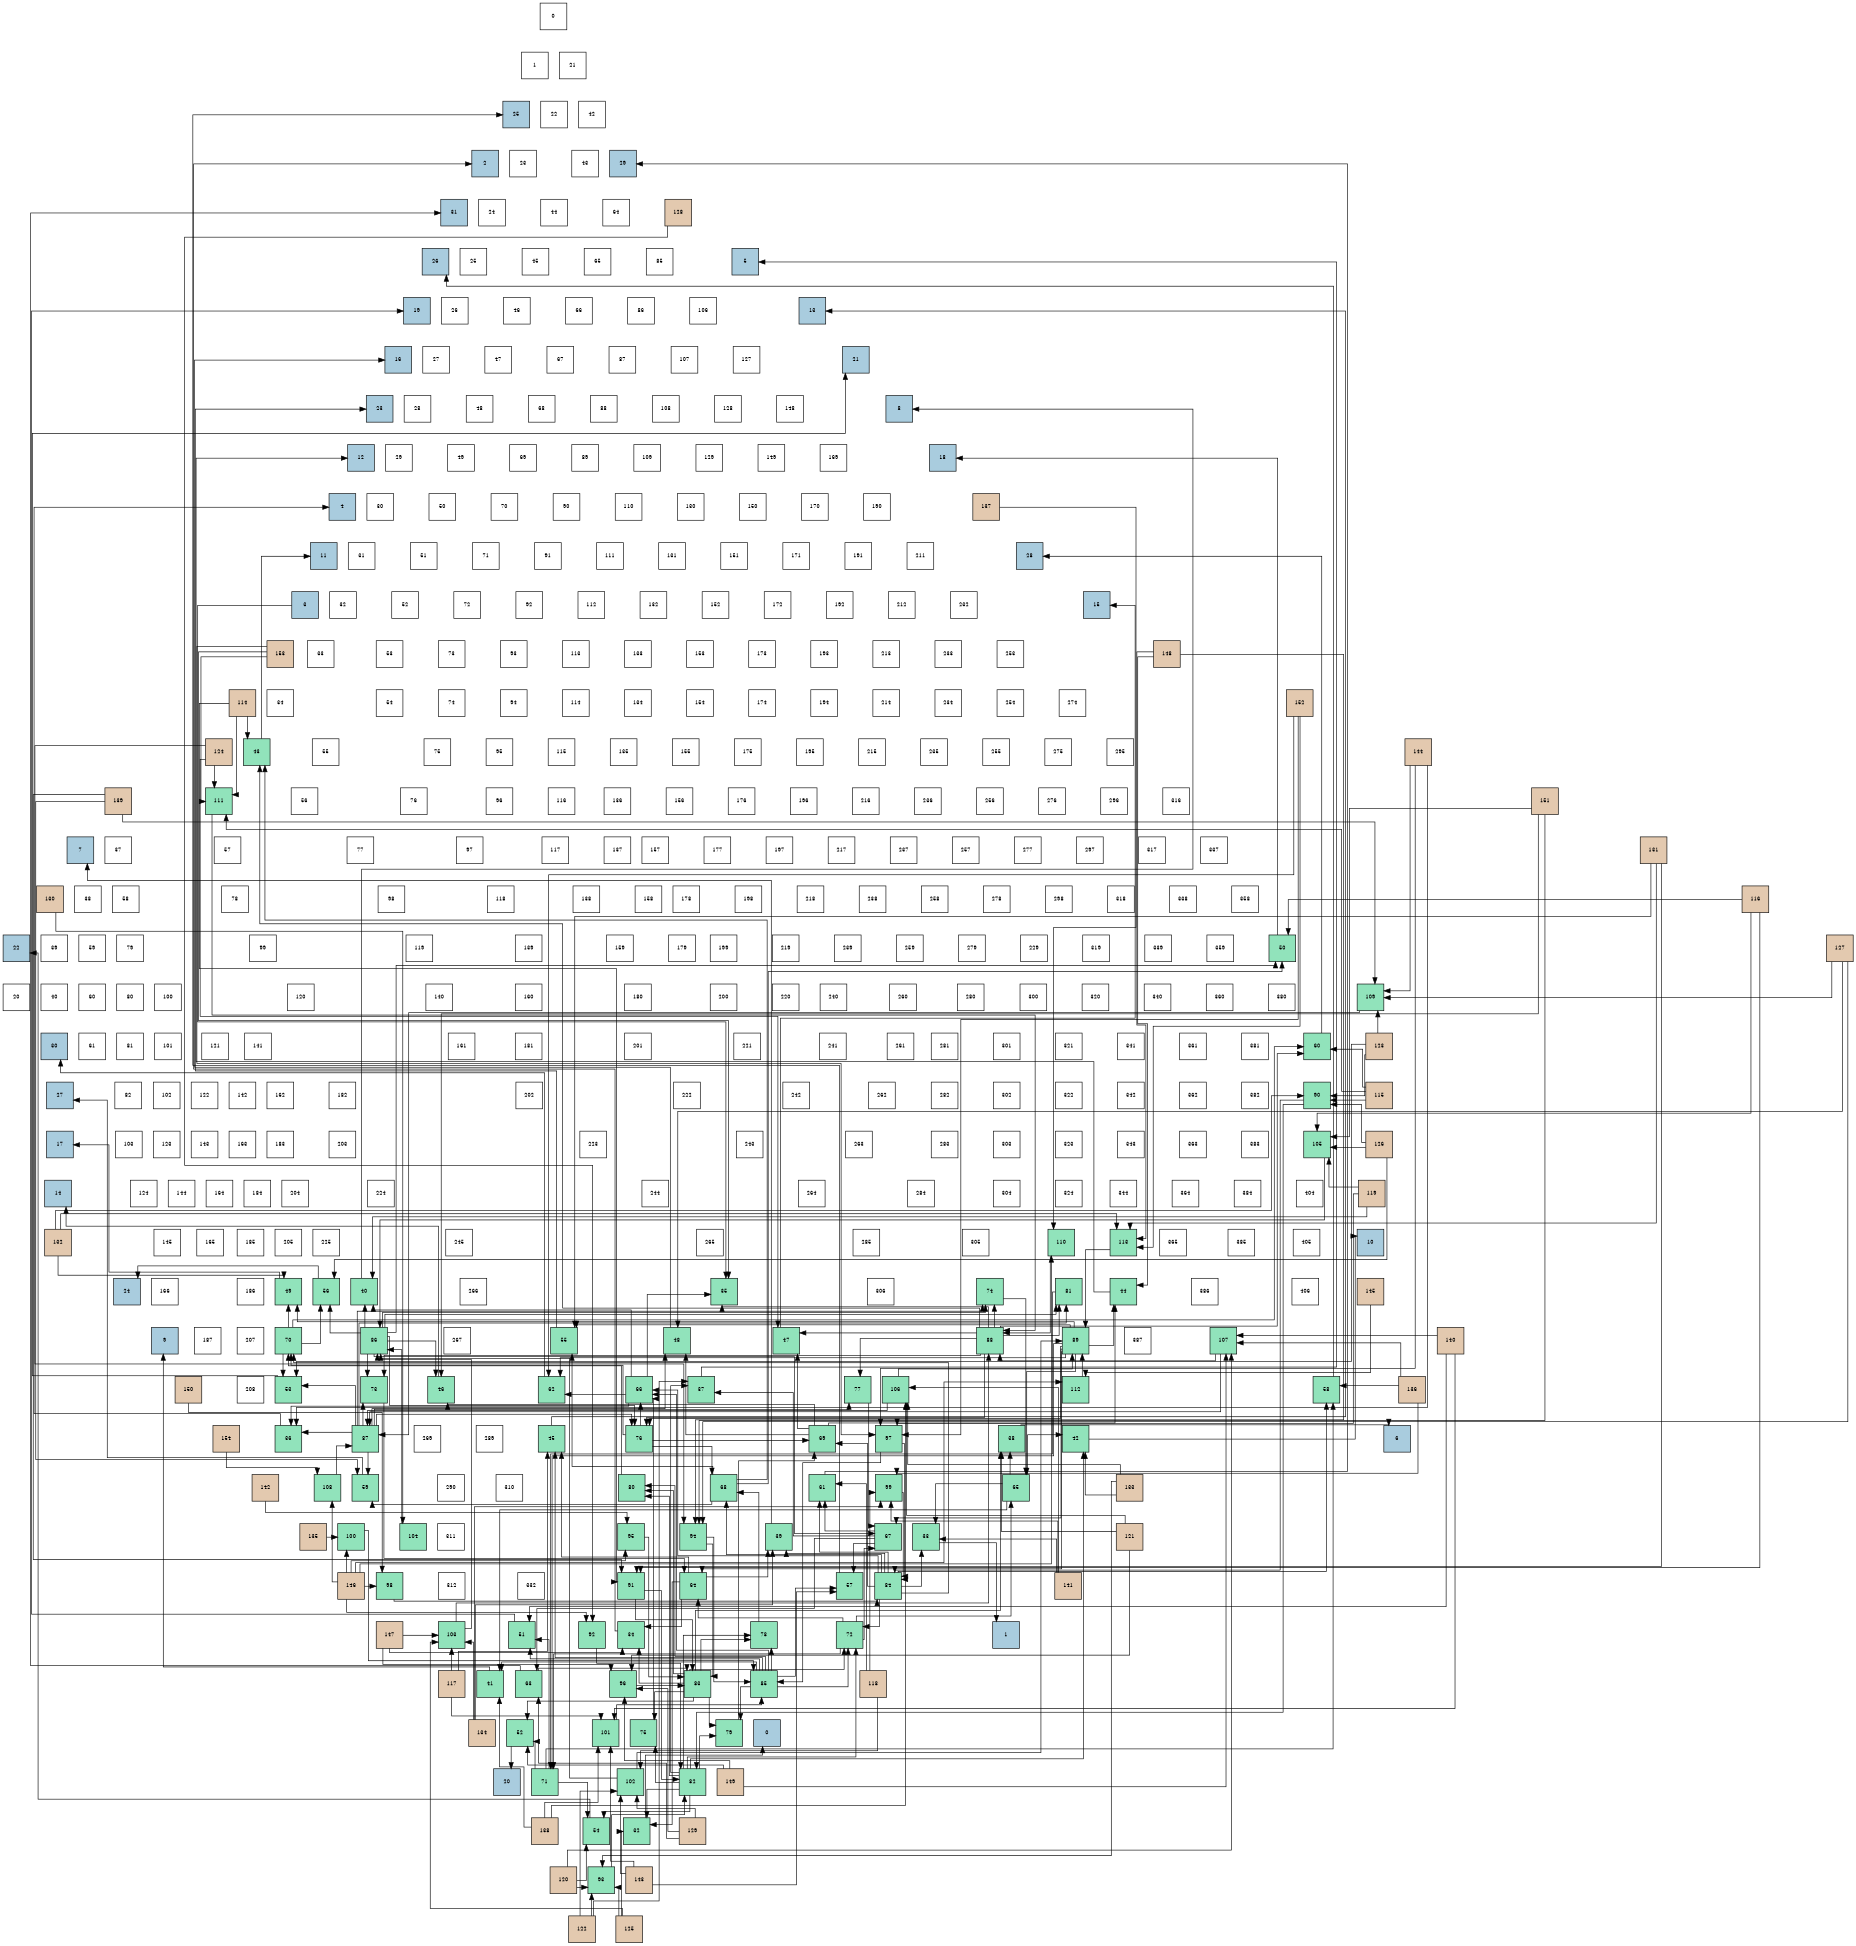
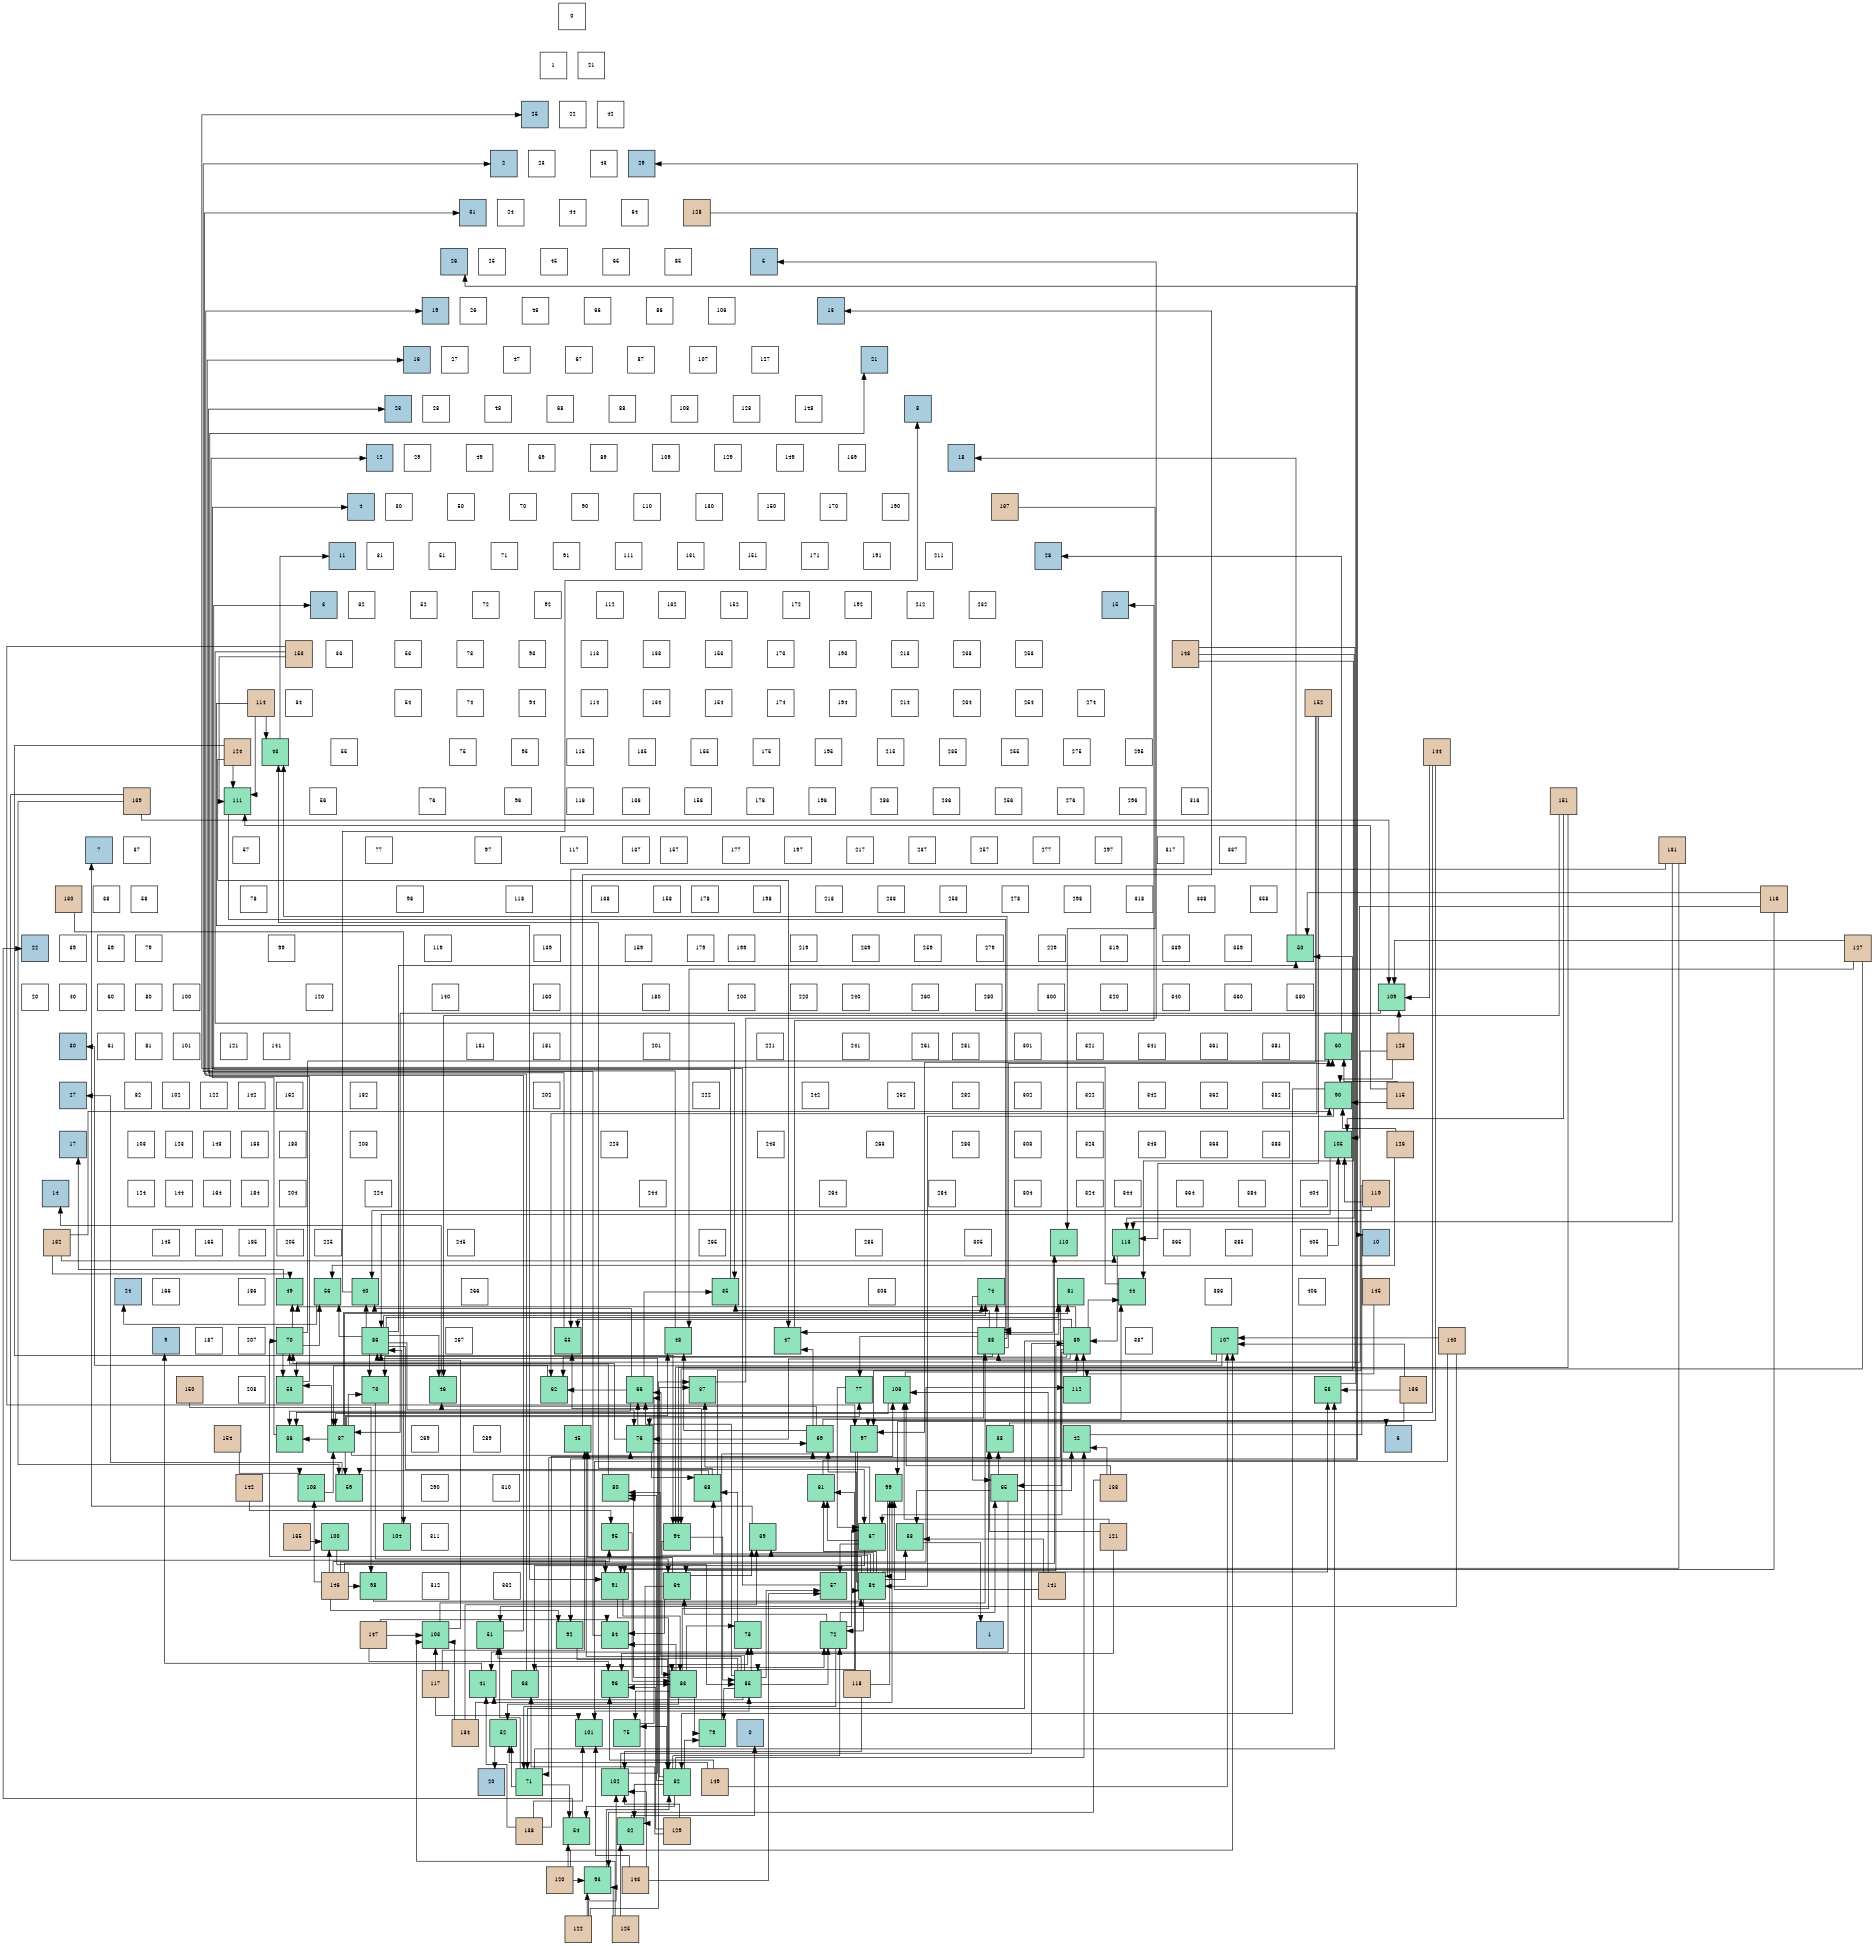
node "216": label "216" -> "286"
edge "3" -> "35": reversed
edge "126" -> "105": now "405" -> "105"
